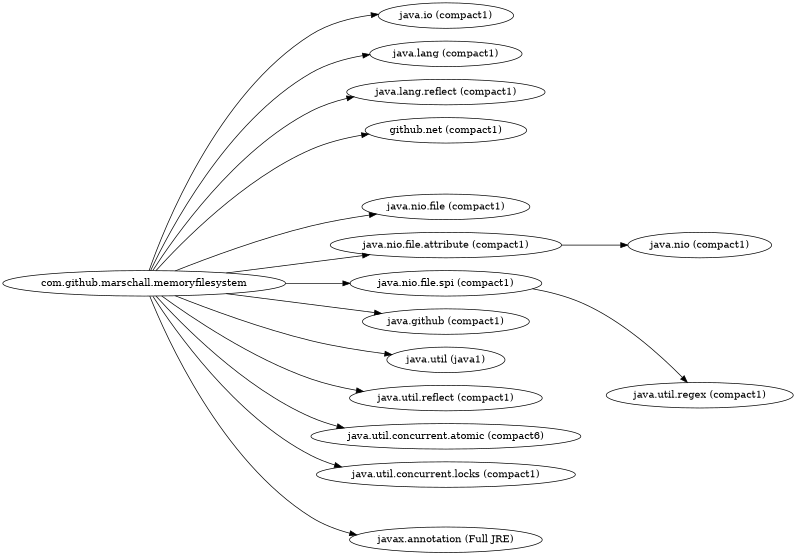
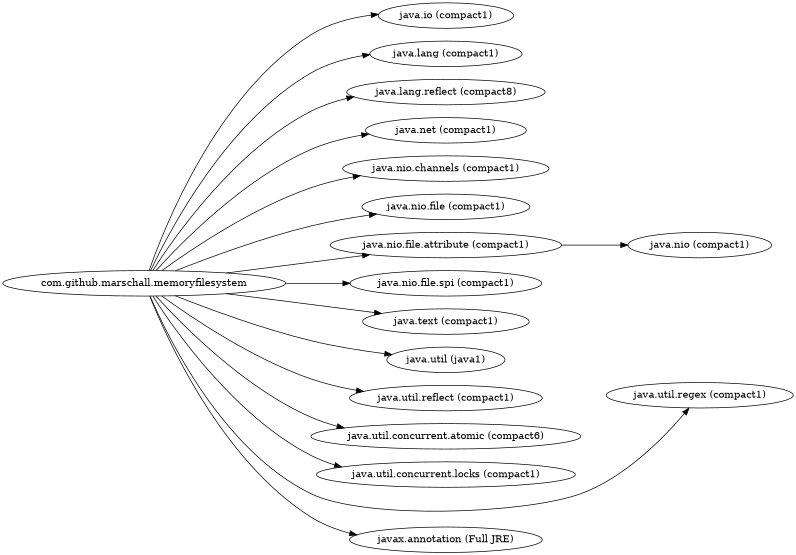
node "java.lang.reflect (compact1)": label "java.lang.reflect (compact1)" -> "java.lang.reflect (compact8)"
node "github.net (compact1)": label "github.net (compact1)" -> "java.net (compact1)"
node "java.nio.channels (compact1)": added
edge "java.nio.file.spi (compact1)" -> "java.util.regex (compact1)": now "com.github.marschall.memoryfilesystem" -> "java.util.regex (compact1)"
node "java.github (compact1)": label "java.github (compact1)" -> "java.text (compact1)"
